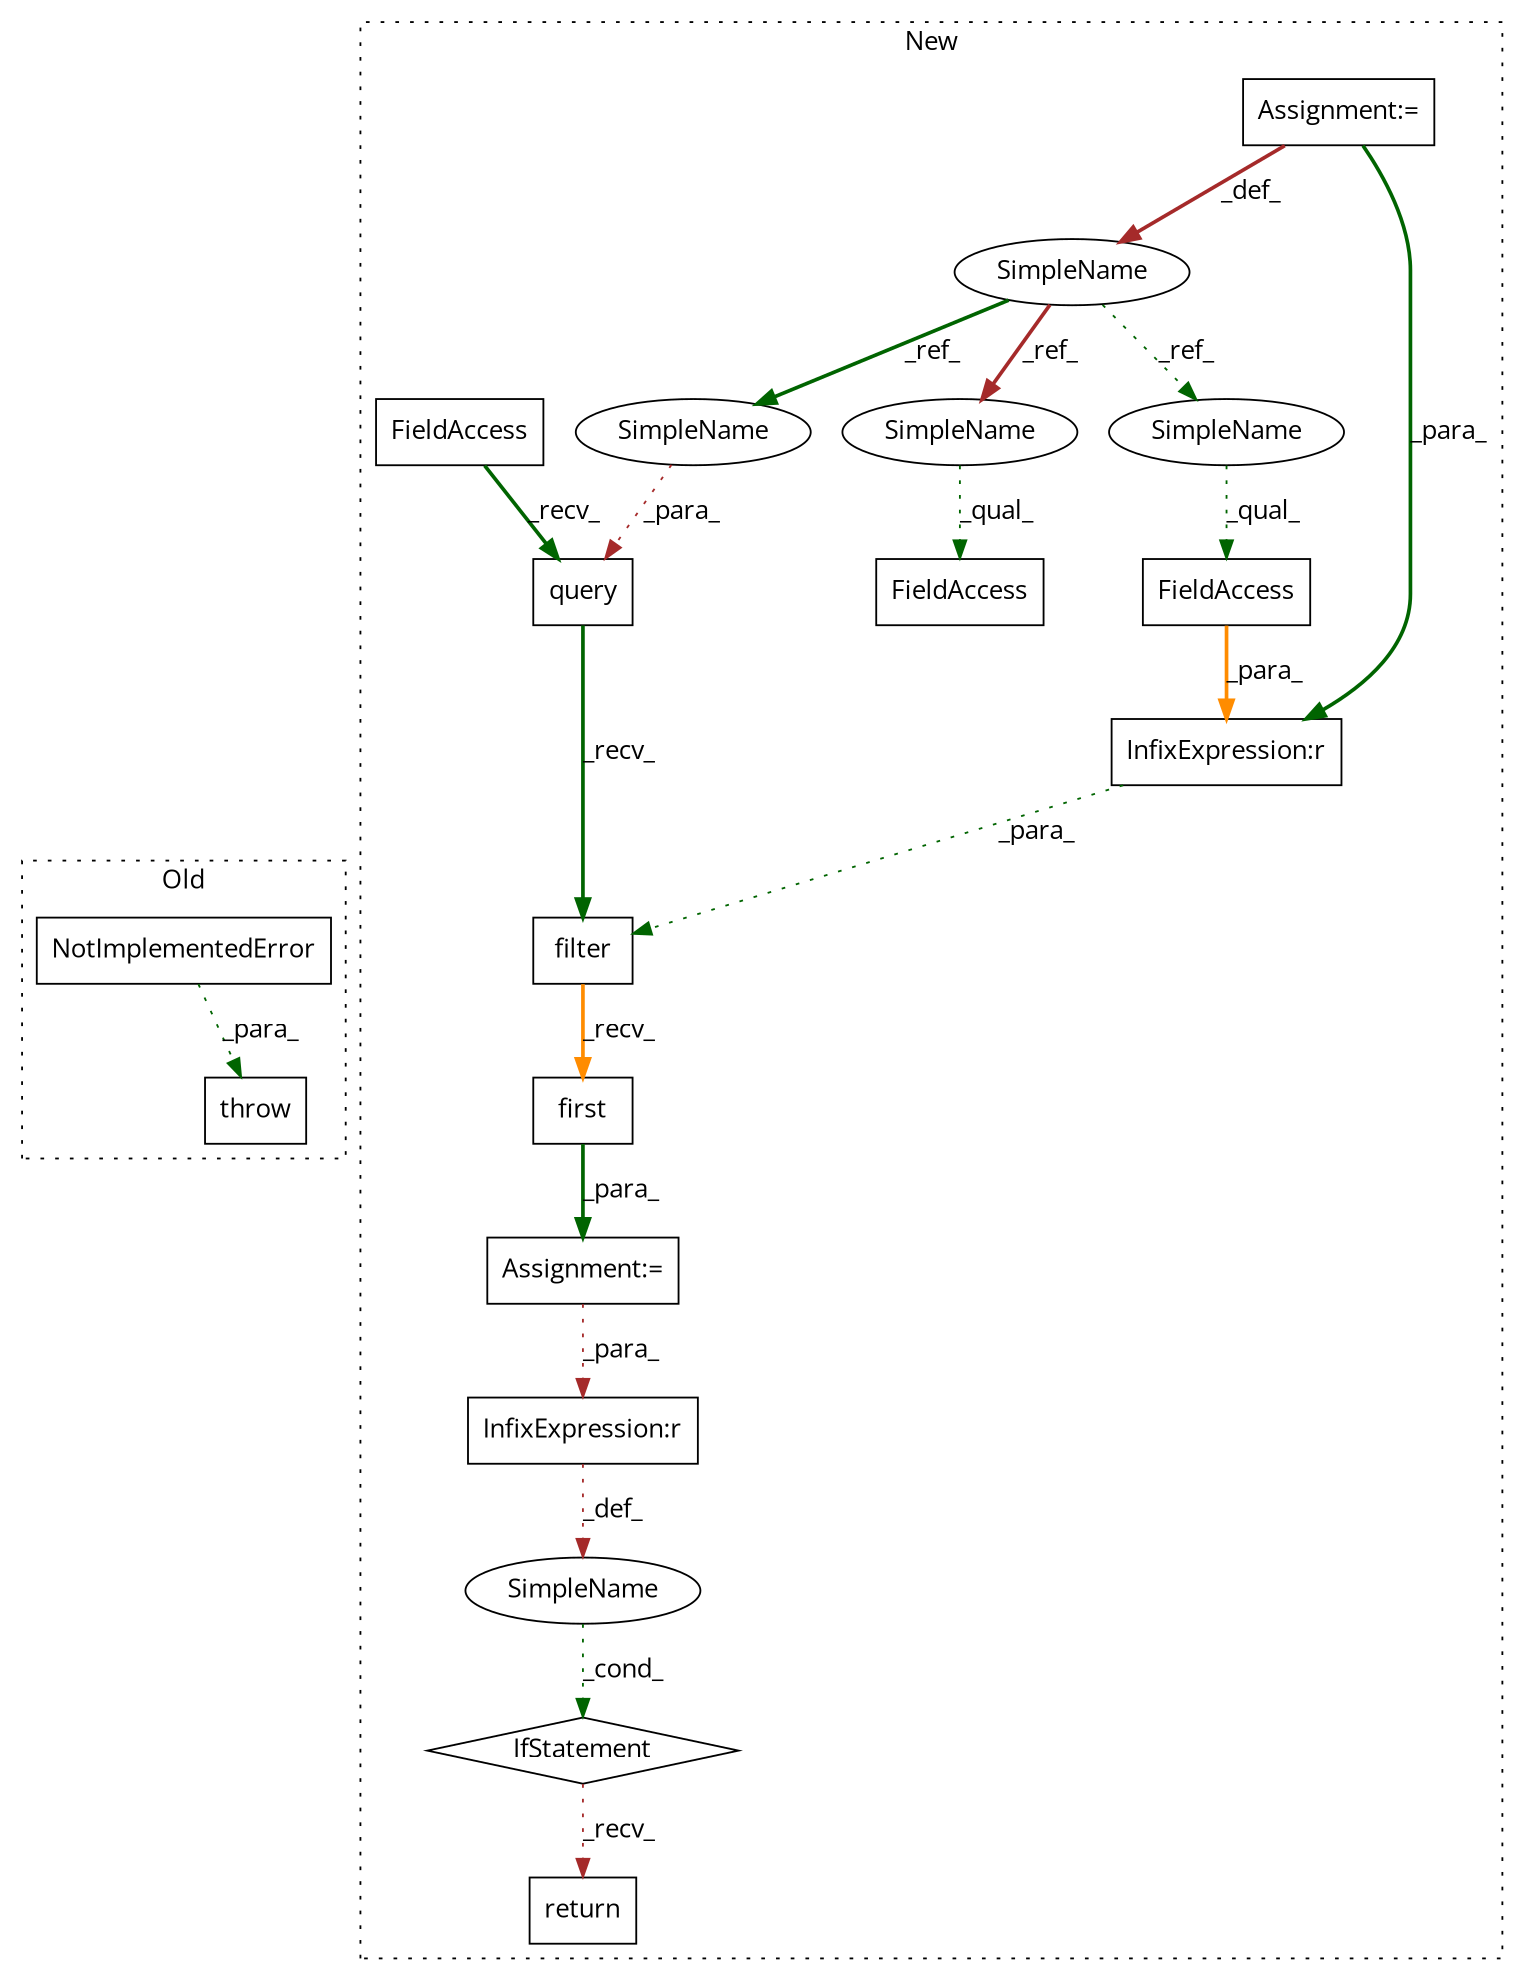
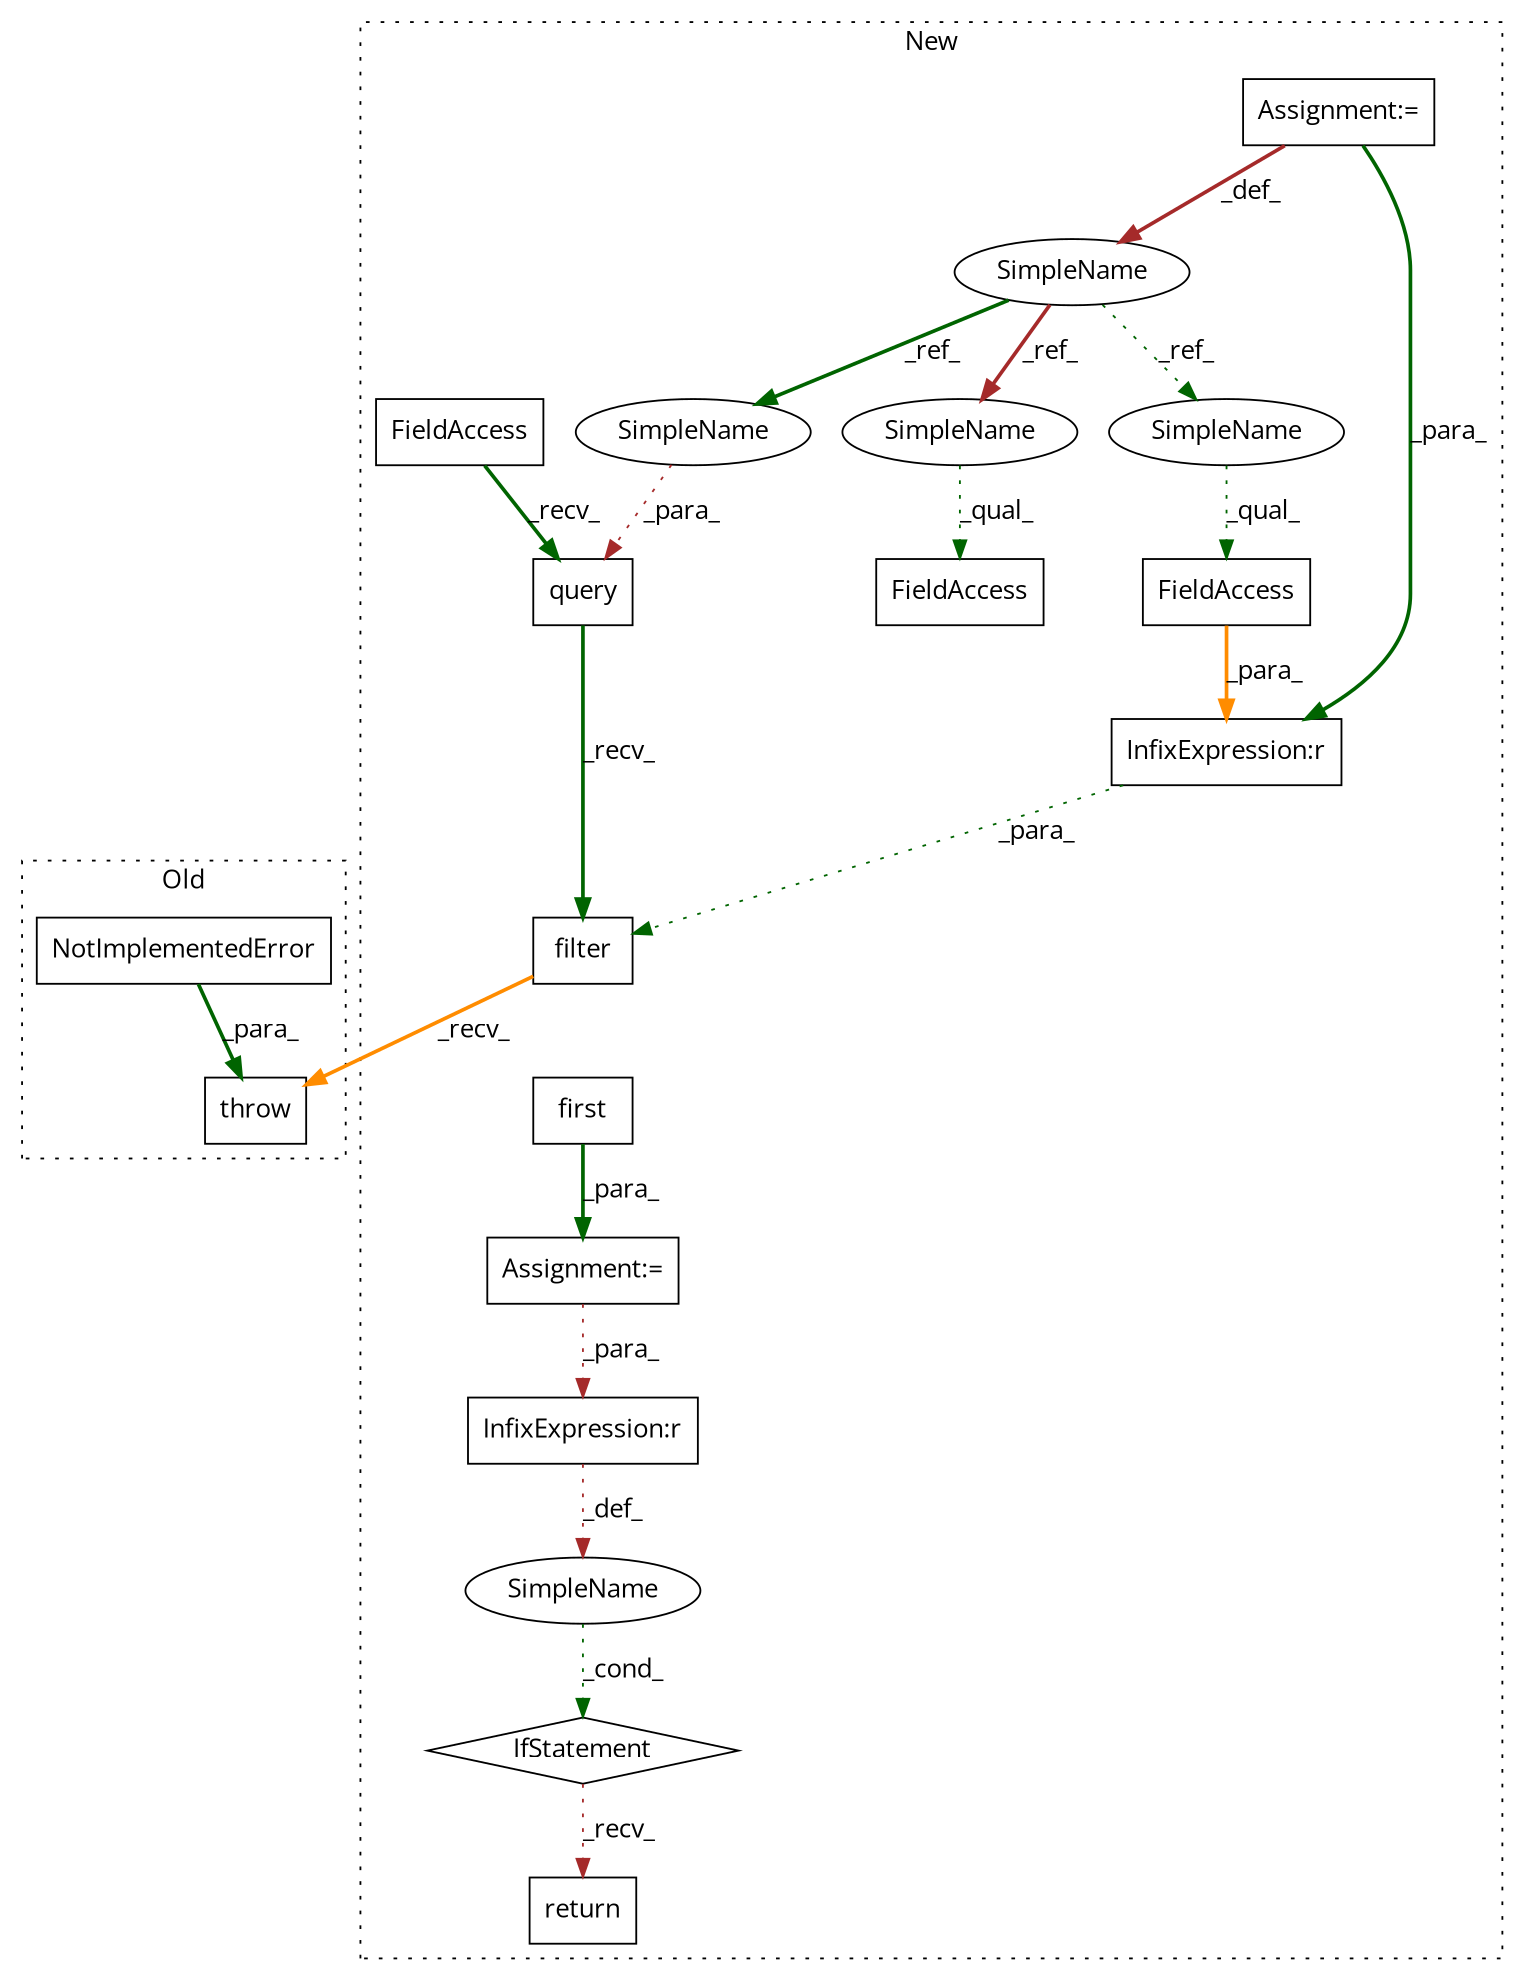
edge "filter" -> "first": now "filter" -> "throw"
edge "NotImplementedError" -> "throw": style dotted -> bold
